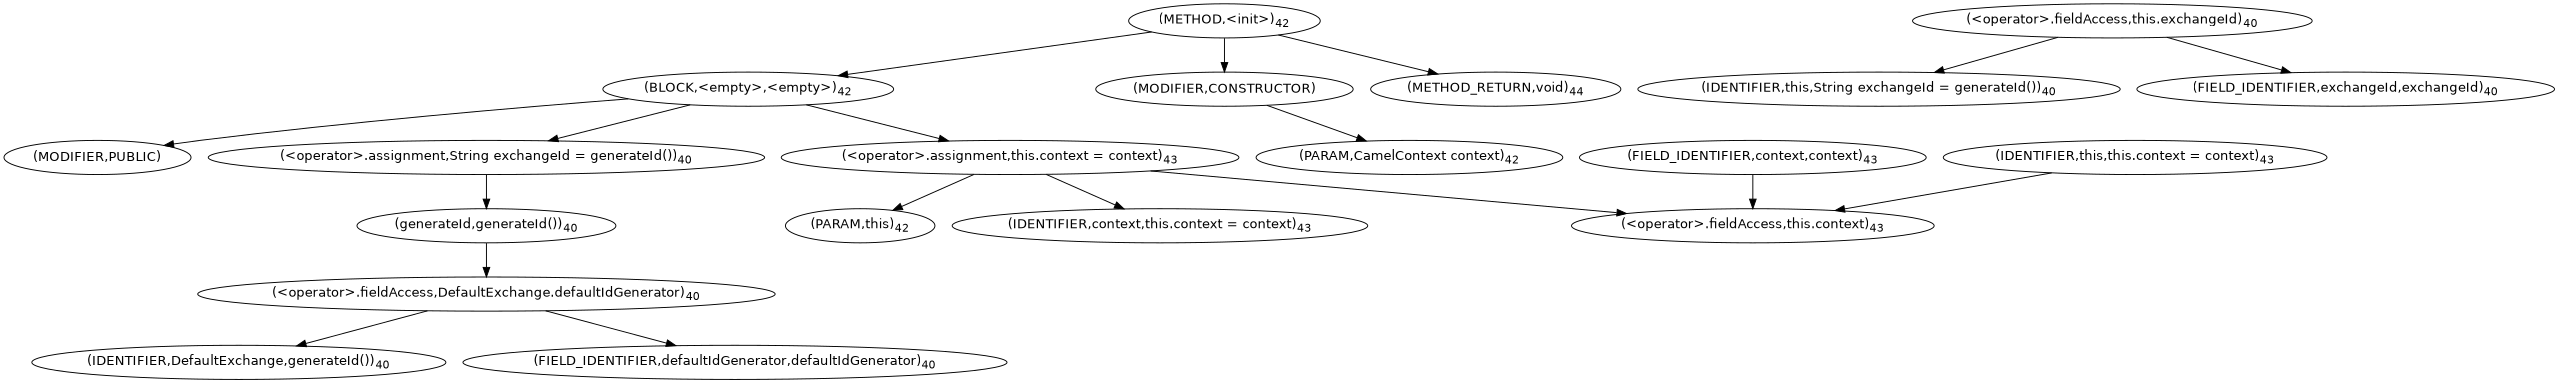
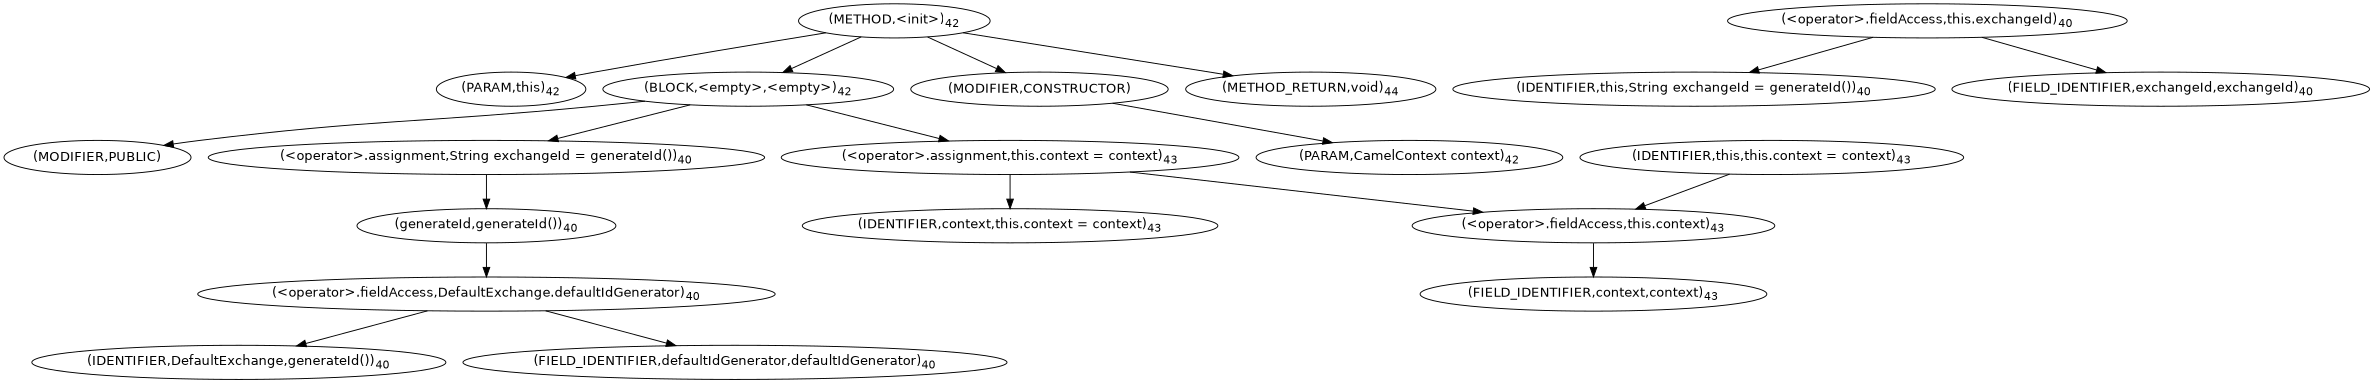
edge "(FIELD_IDENTIFIER,context,context)" -> "(<operator>.fieldAccess,this.context)": reversed
edge "(<operator>.assignment,this.context = context)" -> "(PARAM,this)": now "(METHOD,<init>)" -> "(PARAM,this)"
